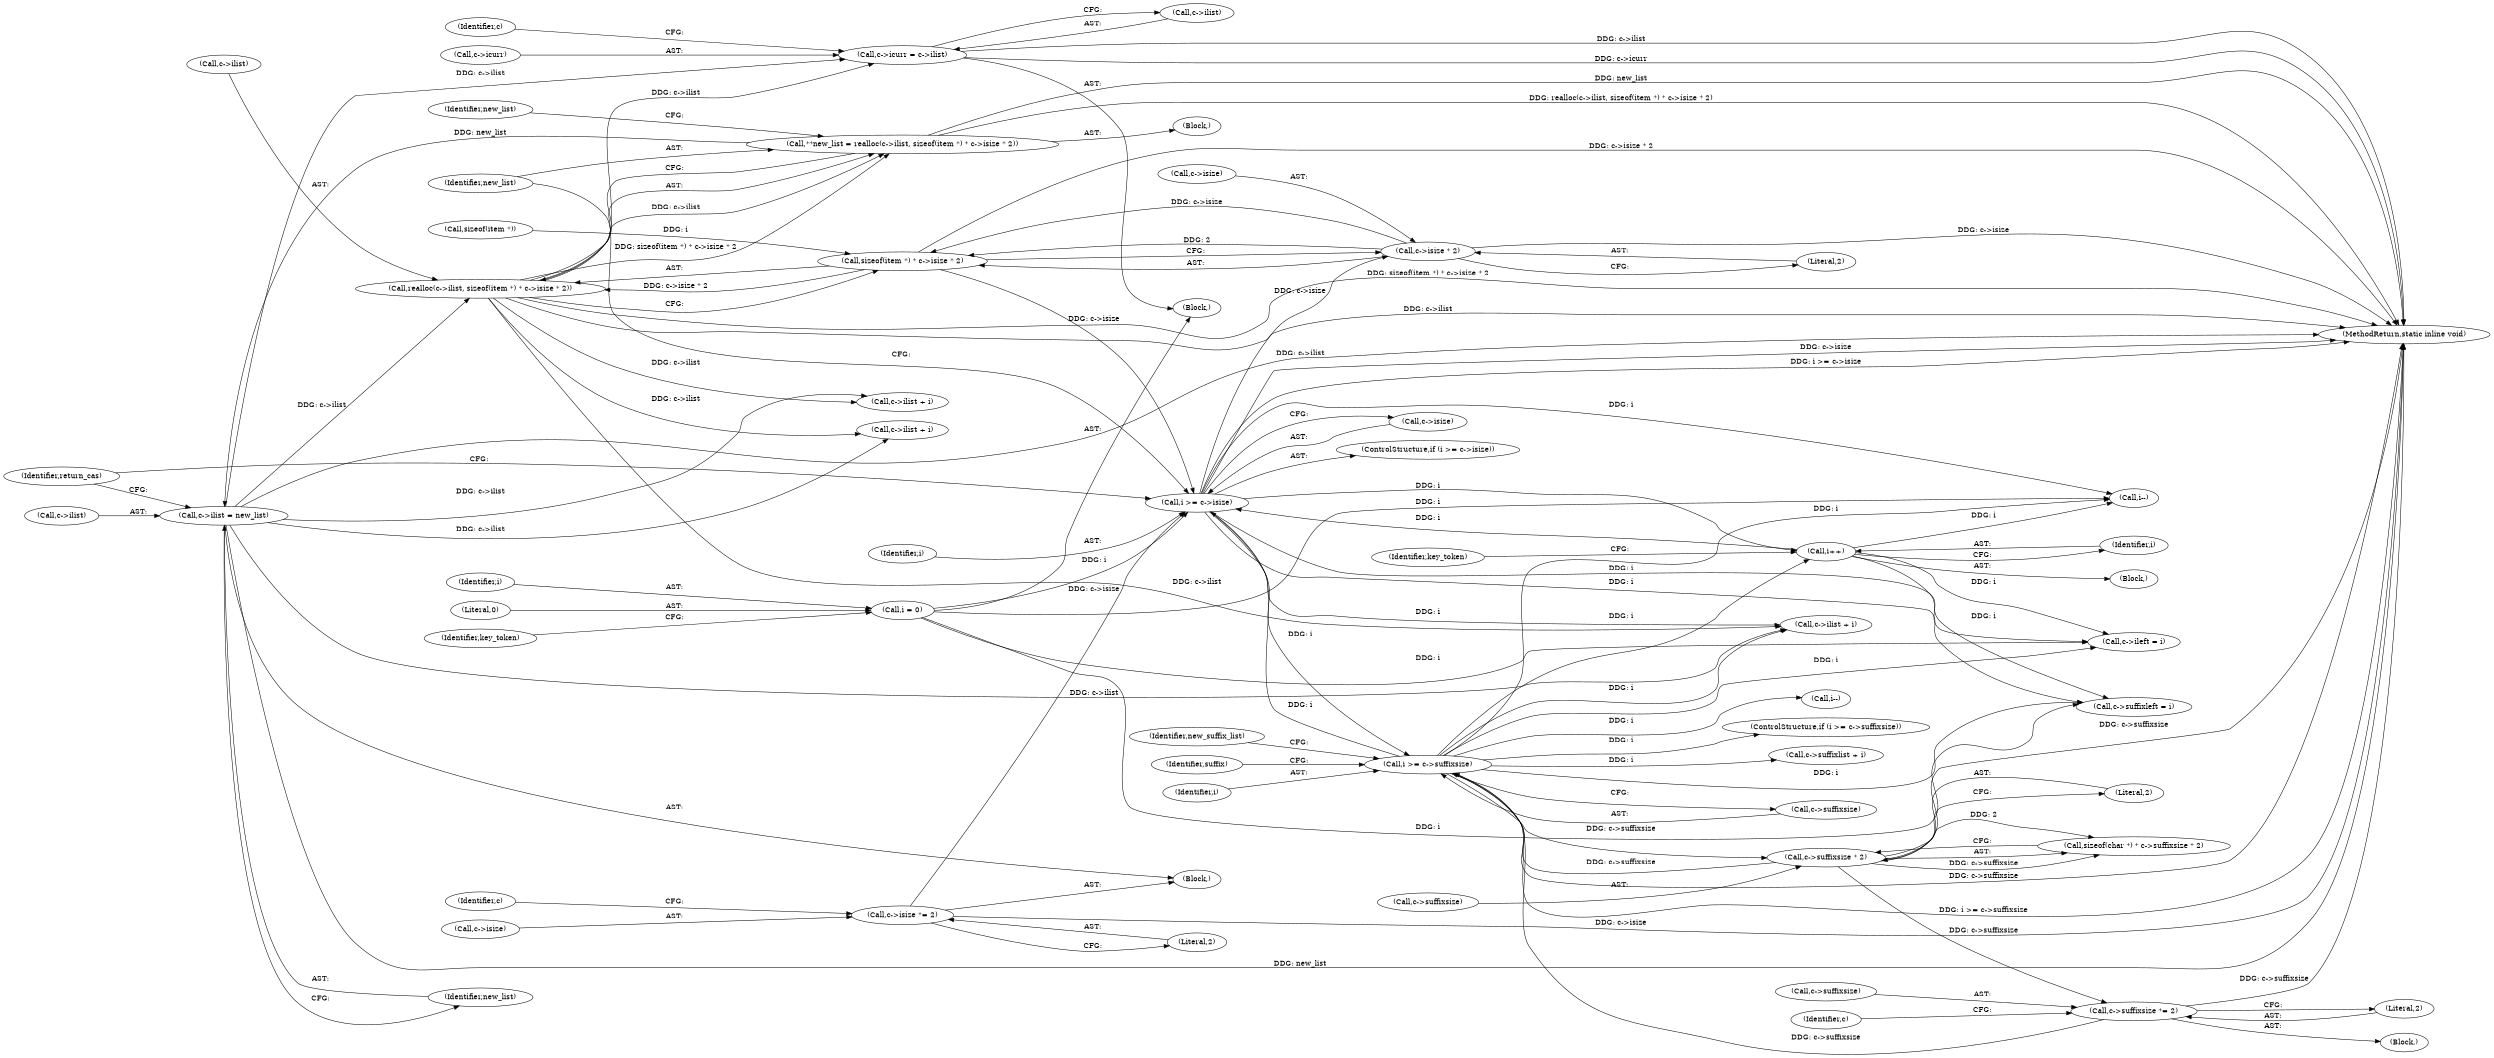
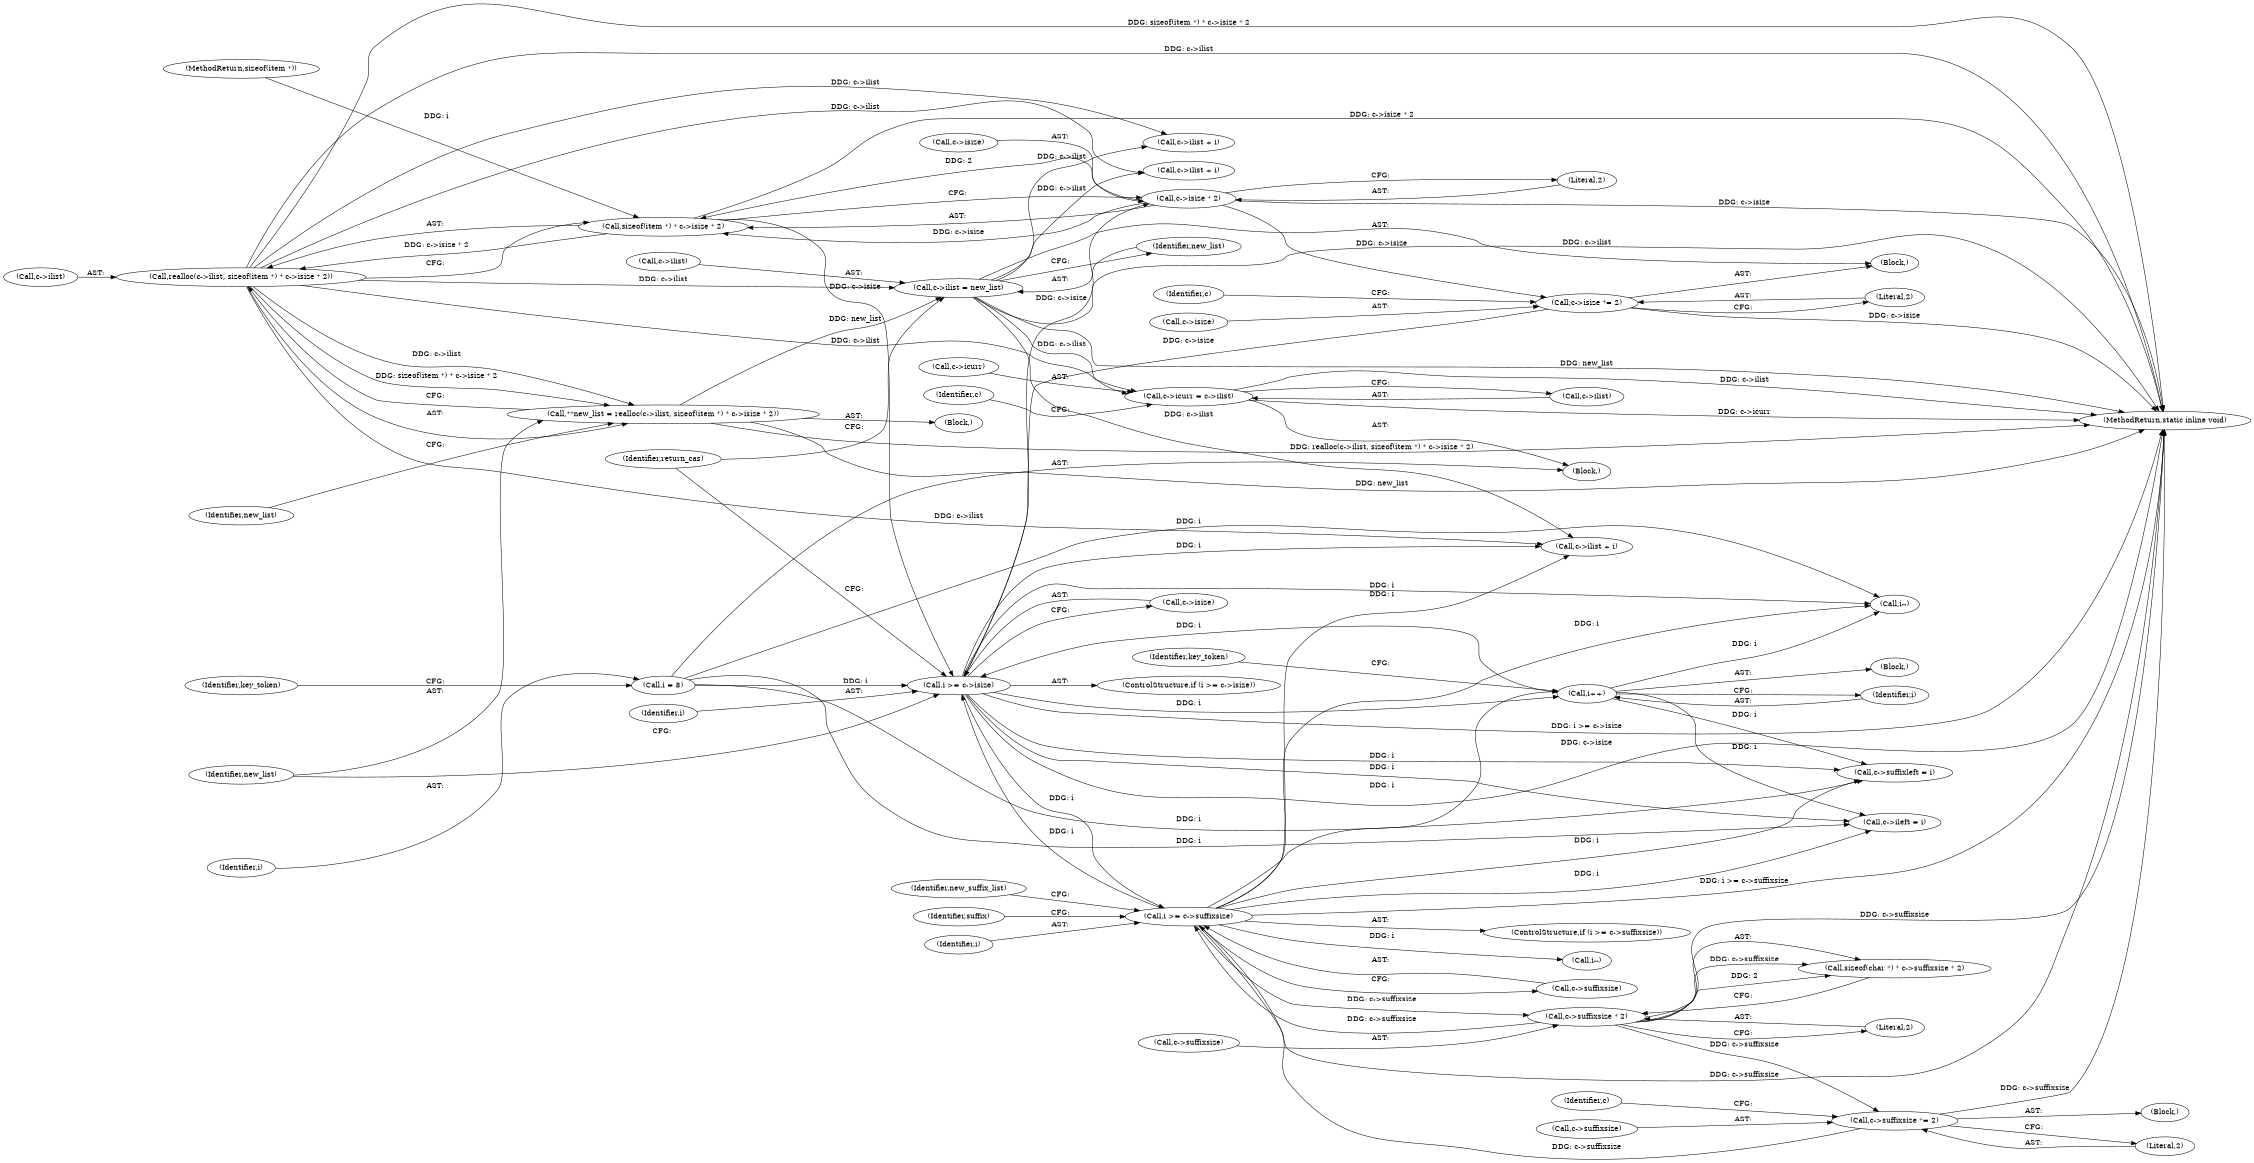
node "(Call,sizeof(item *))": label "(Call,sizeof(item *))" -> "(MethodReturn,sizeof(item *))"
edge "(Call,c->isize * 2)" -> "(Call,c->isize *= 2)": added, label "DDG: c->isize"
edge "(Call,c->ilist = new_list)" -> "(Call,realloc(c->ilist, sizeof(item *) * c->isize * 2))": reversed
node "(Literal,0)": removed
node "(Call,i = 0)": label "(Call,i = 0)" -> "(Call,i = 8)"
edge "(Call,i >= c->suffixsize)" -> "(ControlStructure,if (i >= c->suffixsize))": label "DDG: i" -> "AST: "
node "(Call,c->suffixlist + i)": removed
